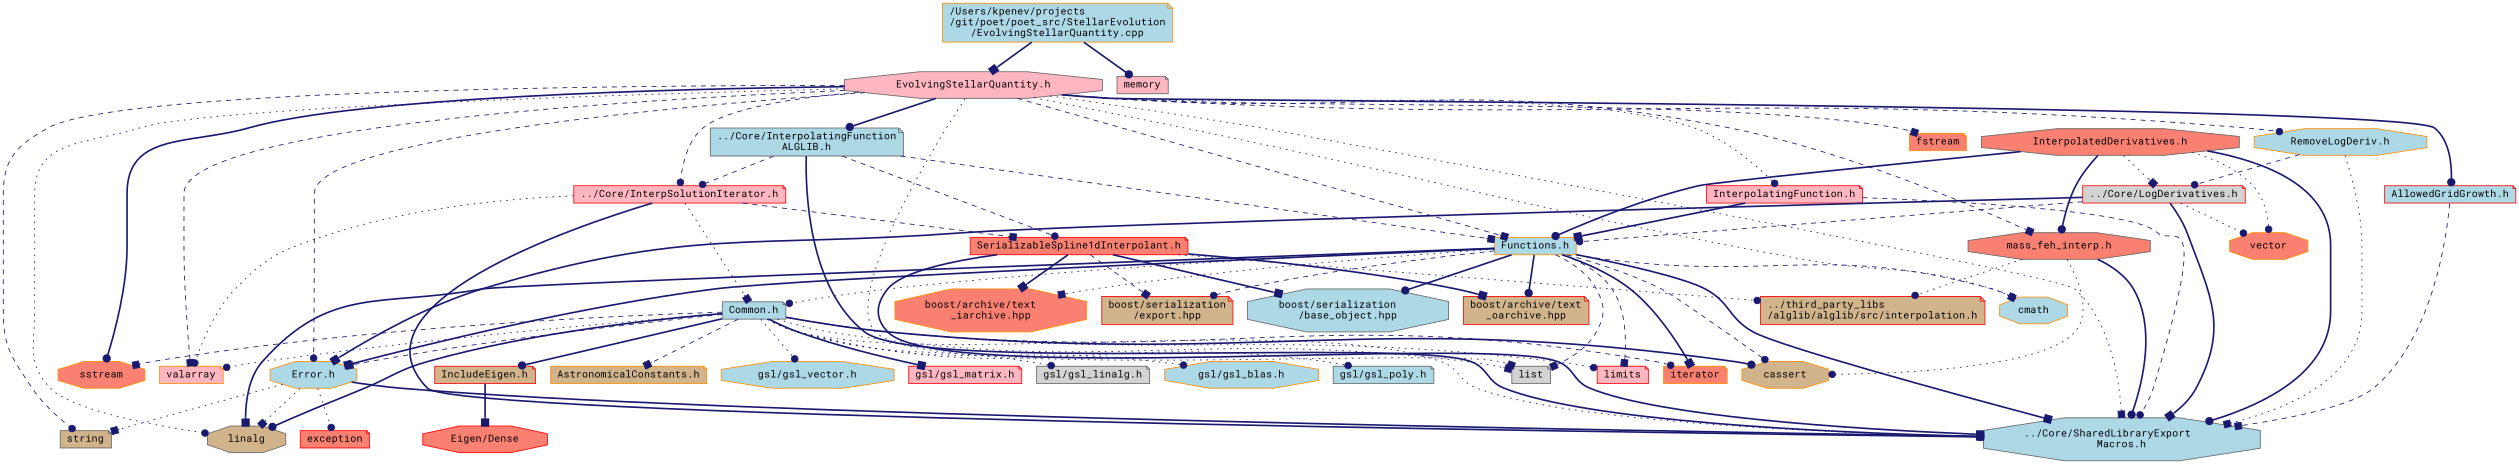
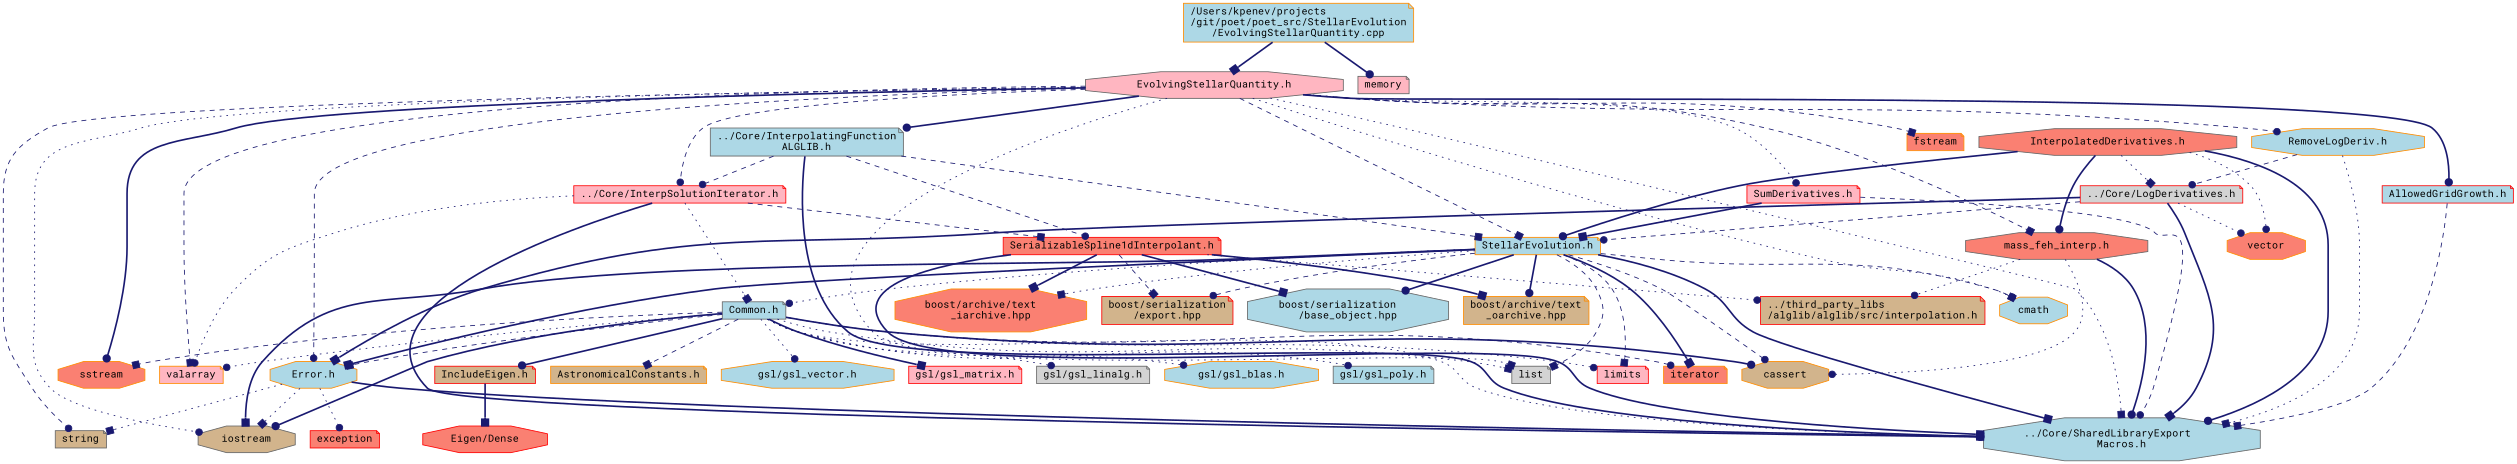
node "InterpolatingFunction.h": label "InterpolatingFunction.h" -> "SumDerivatives.h"
node "Functions.h": label "Functions.h" -> "StellarEvolution.h"
node "boost/archive/text _oarchive.hpp": color red -> darkorange
node "linalg": label "linalg" -> "iostream"
